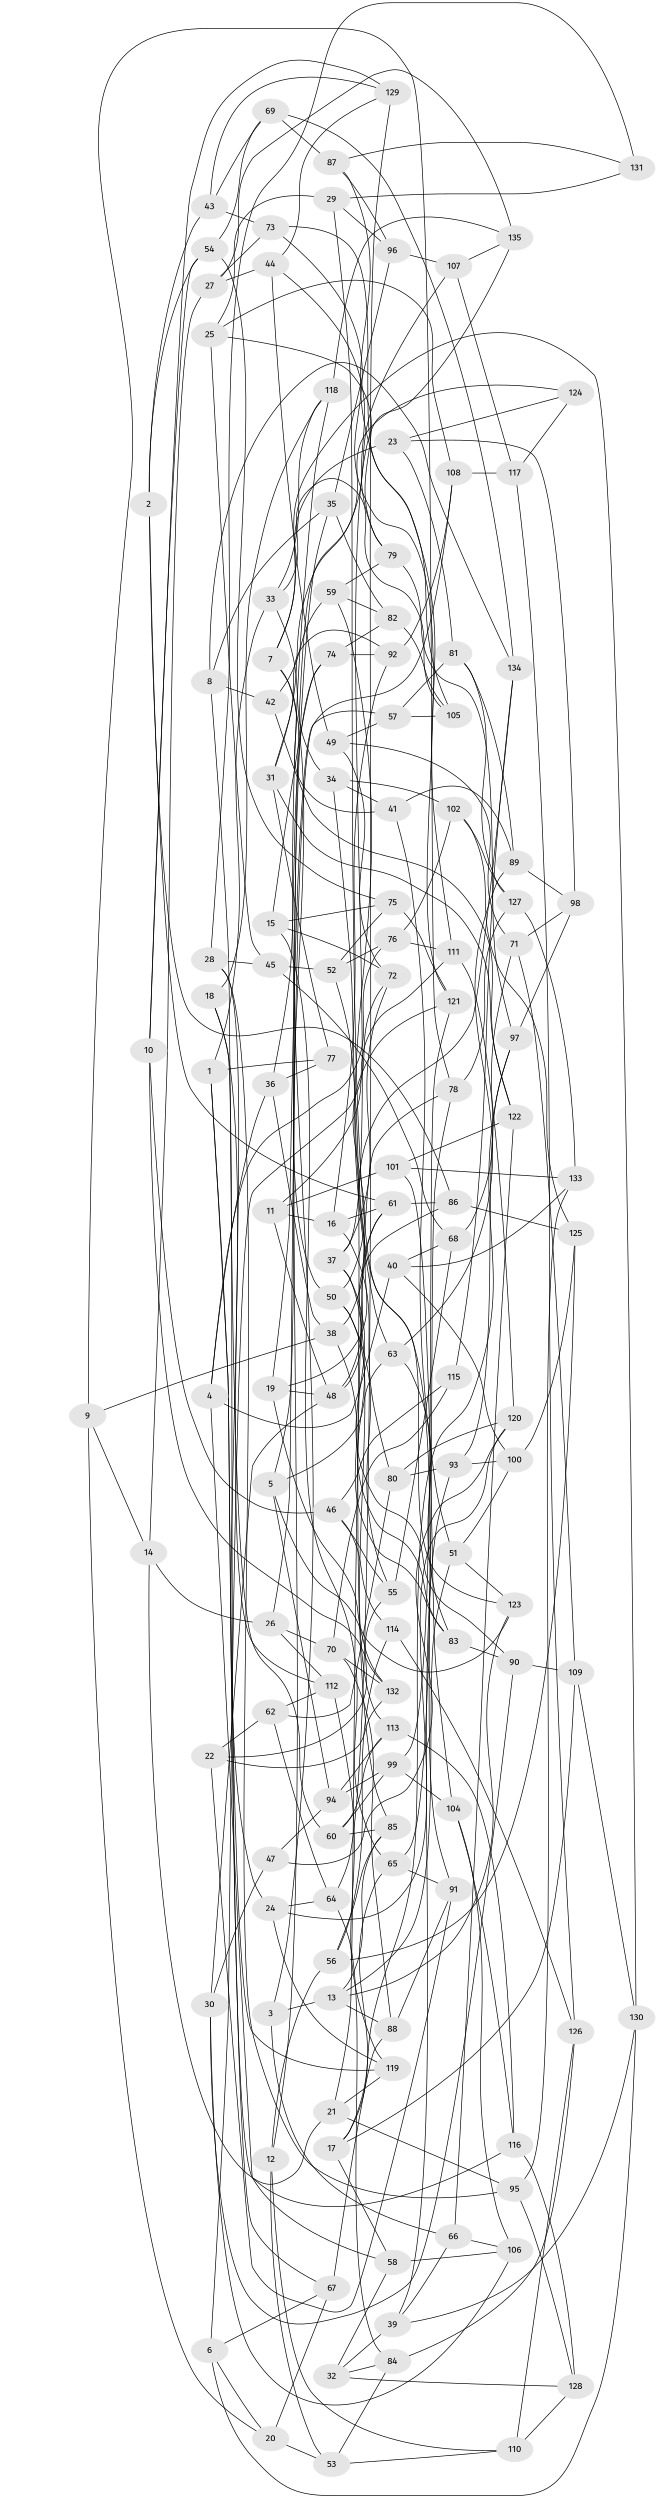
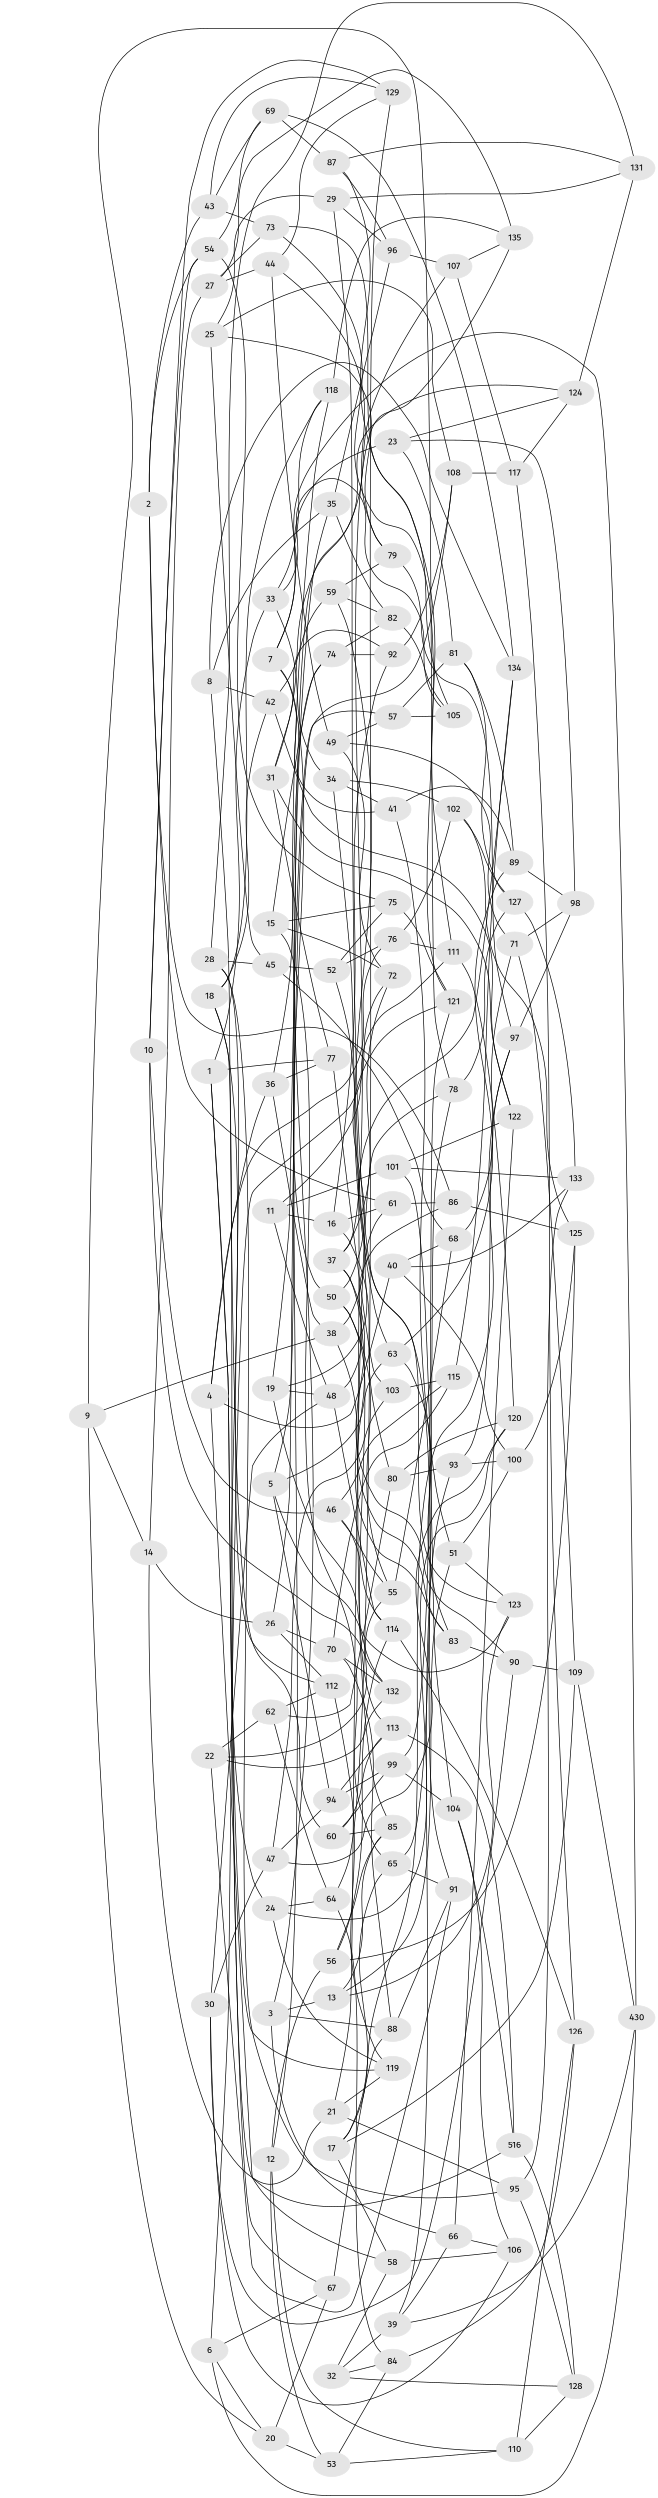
edge "131" -- "124": added
edge "42" -- "18": added
edge "61" -- "48": now "114" -- "48"
node "103": added
edge "13" -- "88": now "3" -- "88"
node "130": label "130" -> "430"
node "116": label "116" -> "516"
